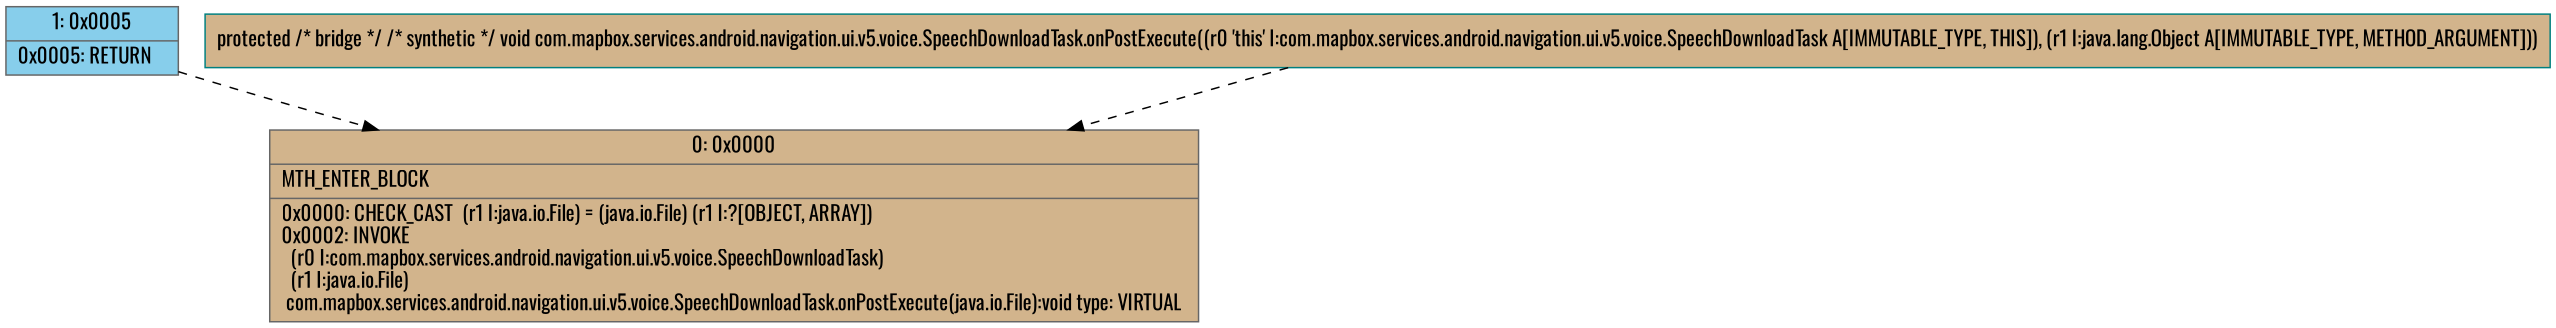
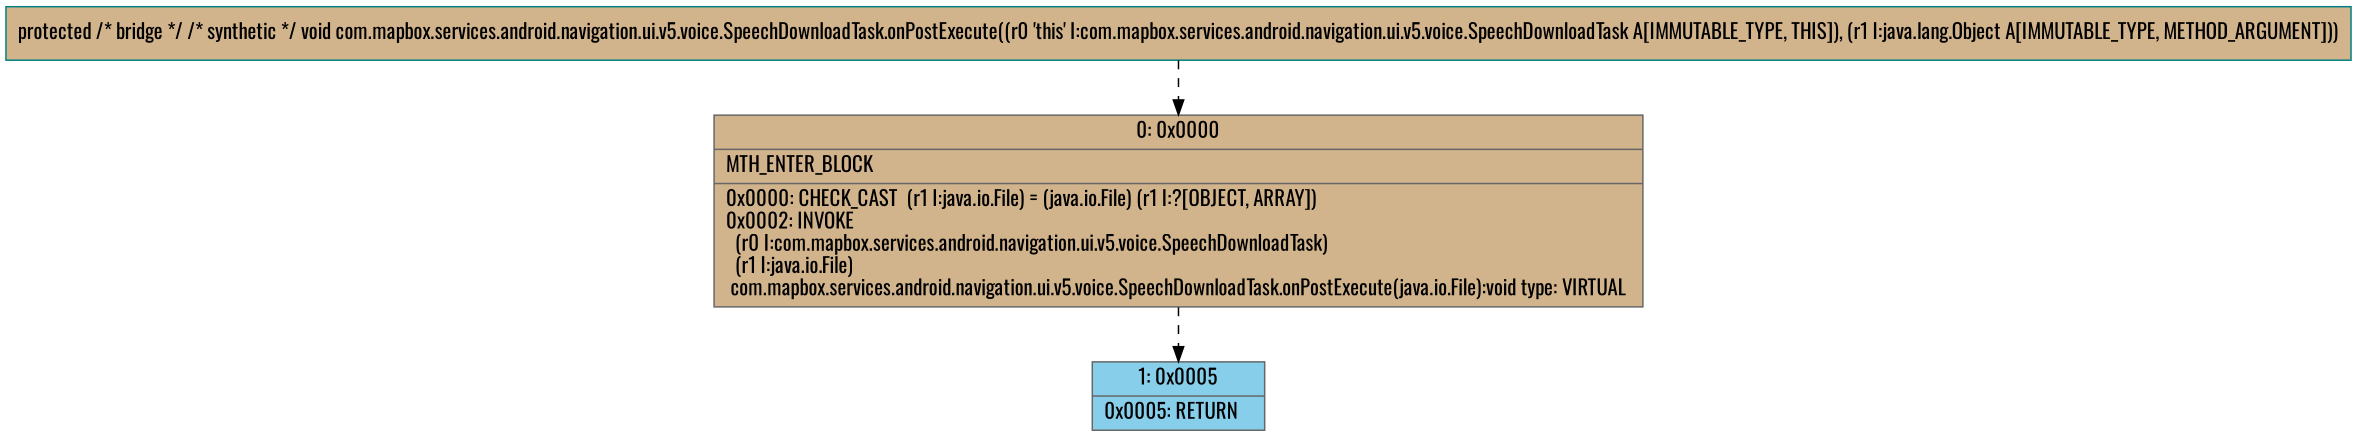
edge "1: 0x0005" -> "0: 0x0000": reversed
